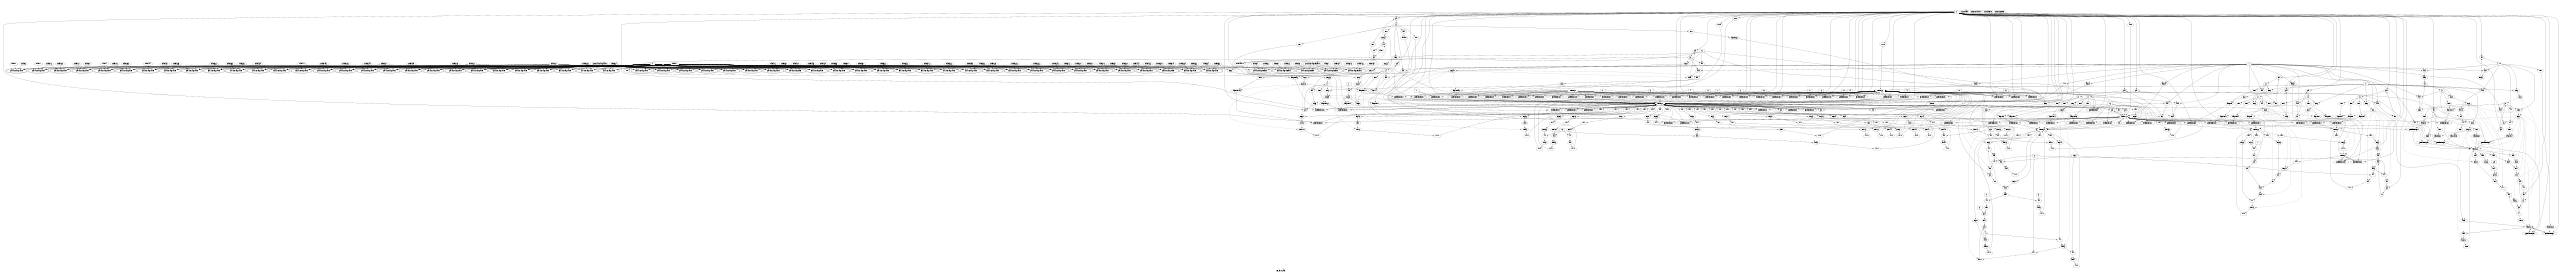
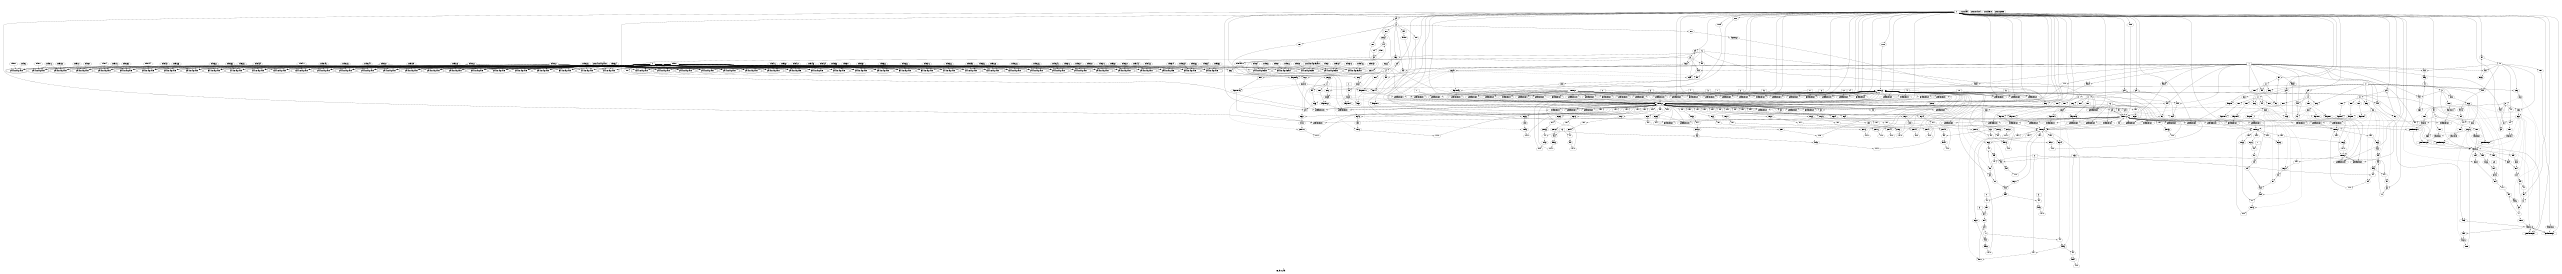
node "node_520": removed
